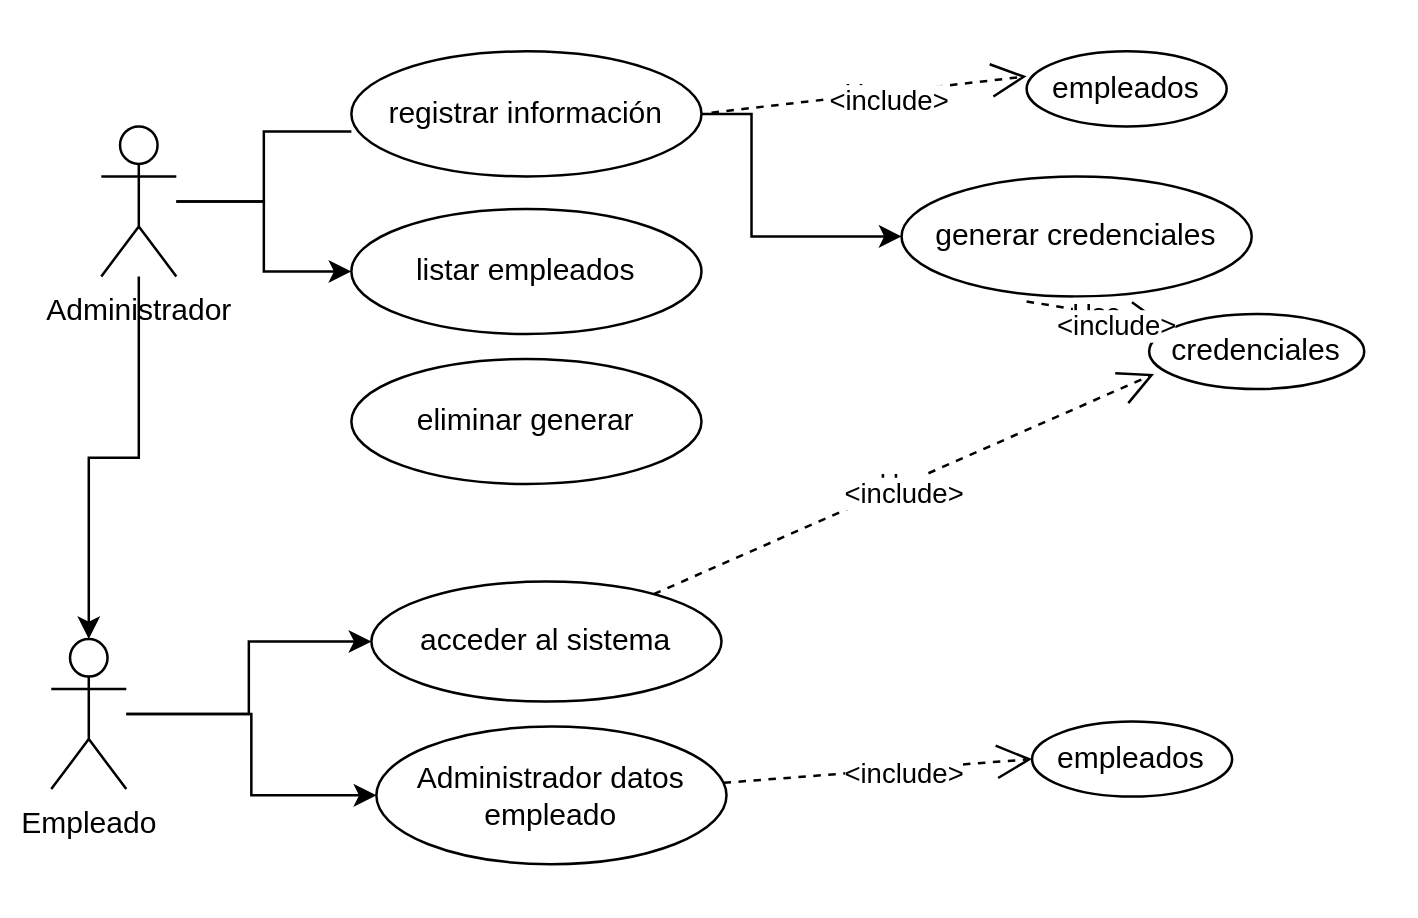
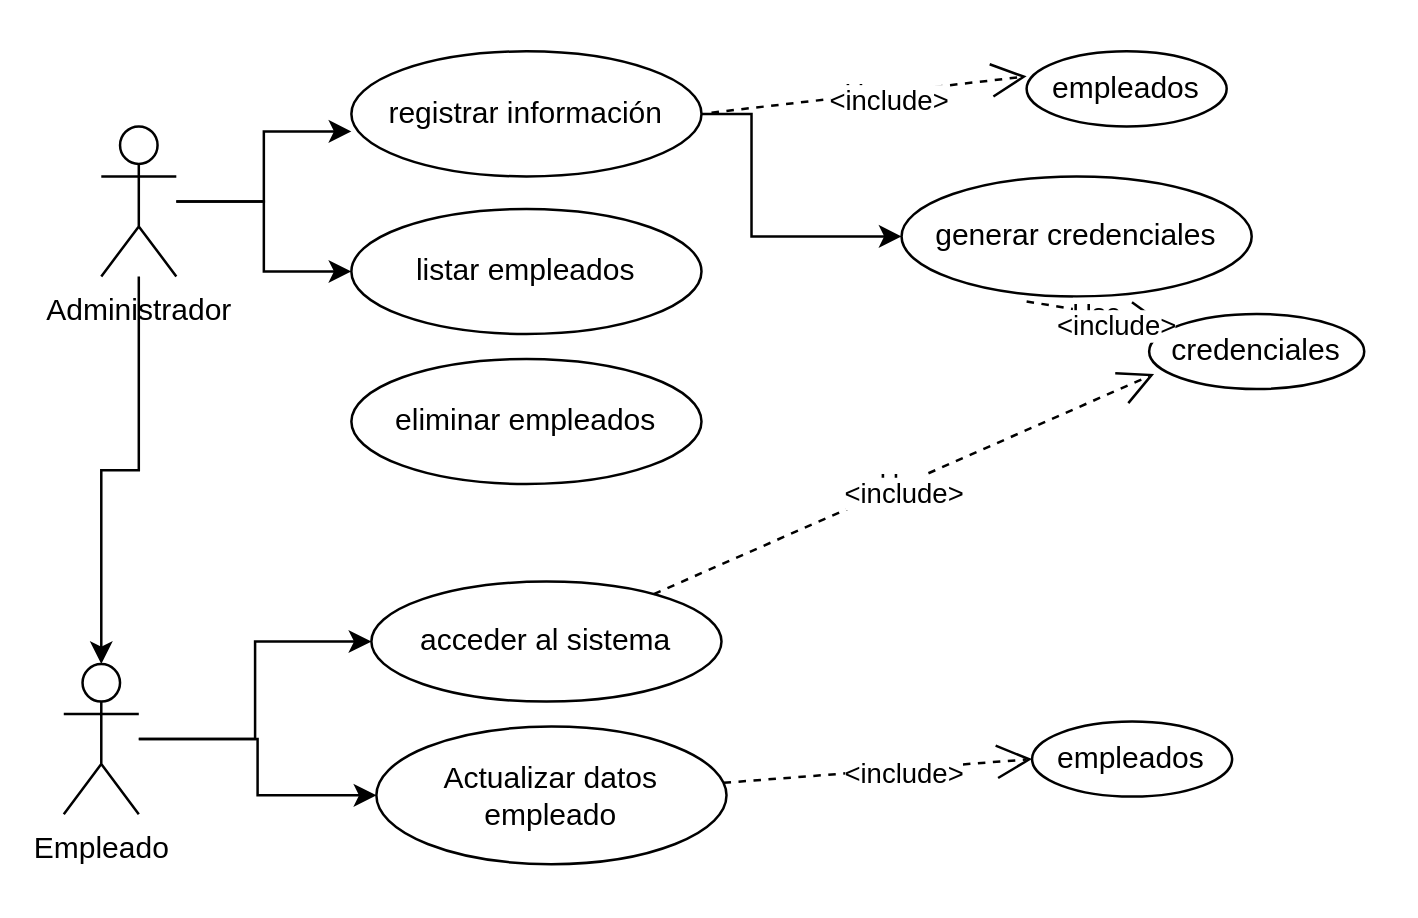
edge "registrar información" -- "Administrador": arrowhead none -> classic
node "eliminar generar": label "eliminar generar" -> "eliminar empleados"
node "Empleado": moved (89, 714) -> (101, 739)
node "Administrador datos empleado": label "Administrador datos empleado" -> "Actualizar datos empleado"
